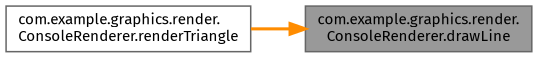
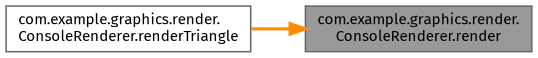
node "com.example.graphics.render. ConsoleRenderer.drawLine": label "com.example.graphics.render. ConsoleRenderer.drawLine" -> "com.example.graphics.render. ConsoleRenderer.render"
